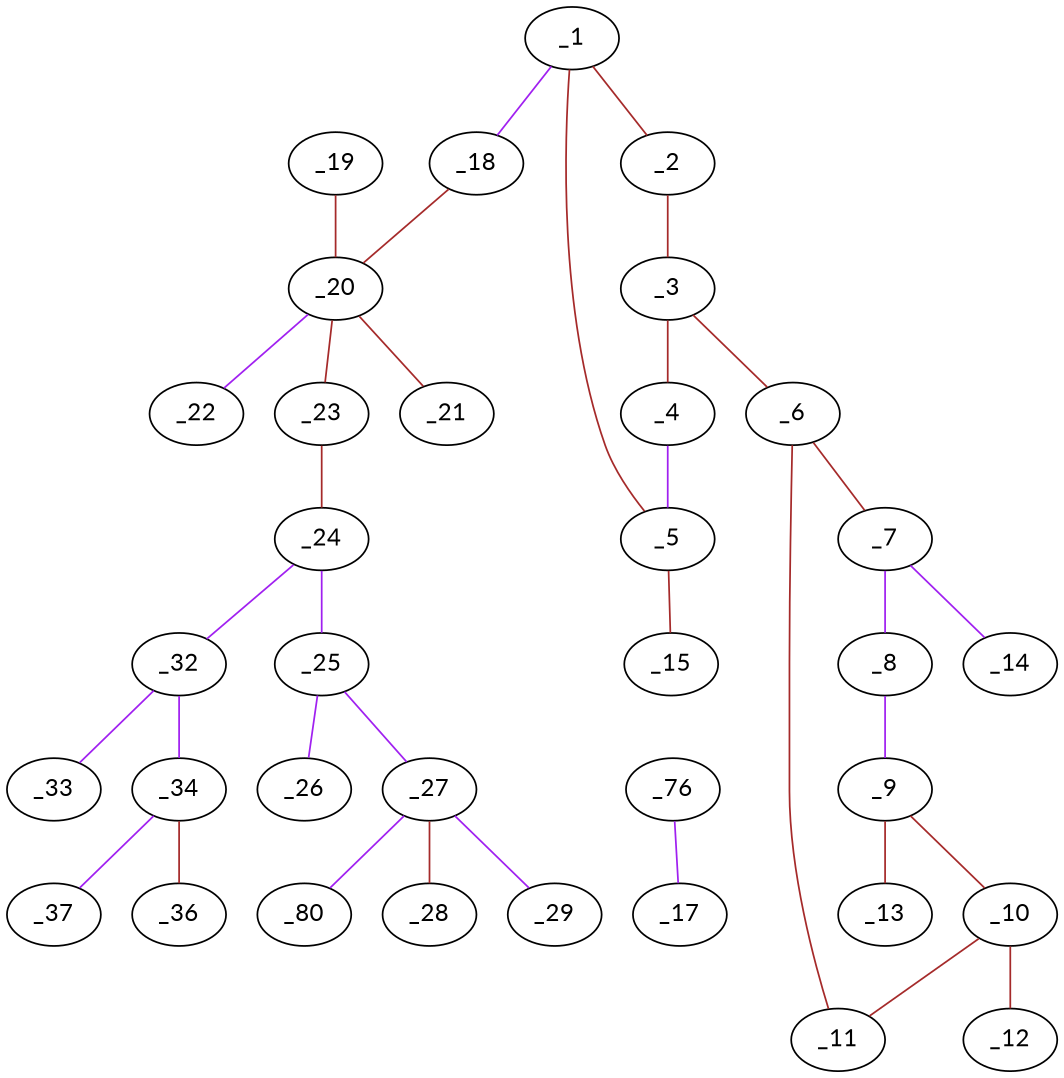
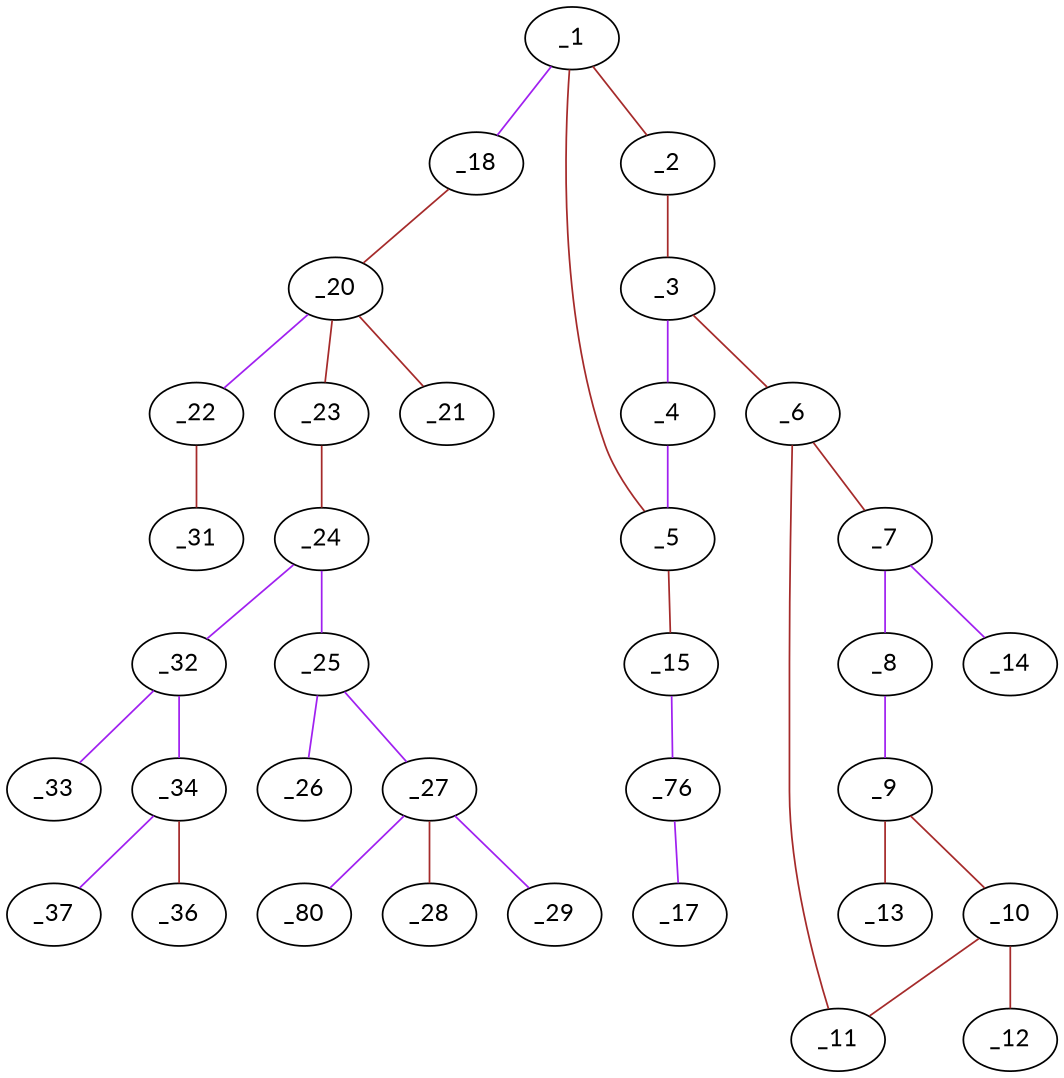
node "_19": removed
edge "_3" -- "_4": color brown -> purple
node "_31": added
edge "_15" -- "_76": added
